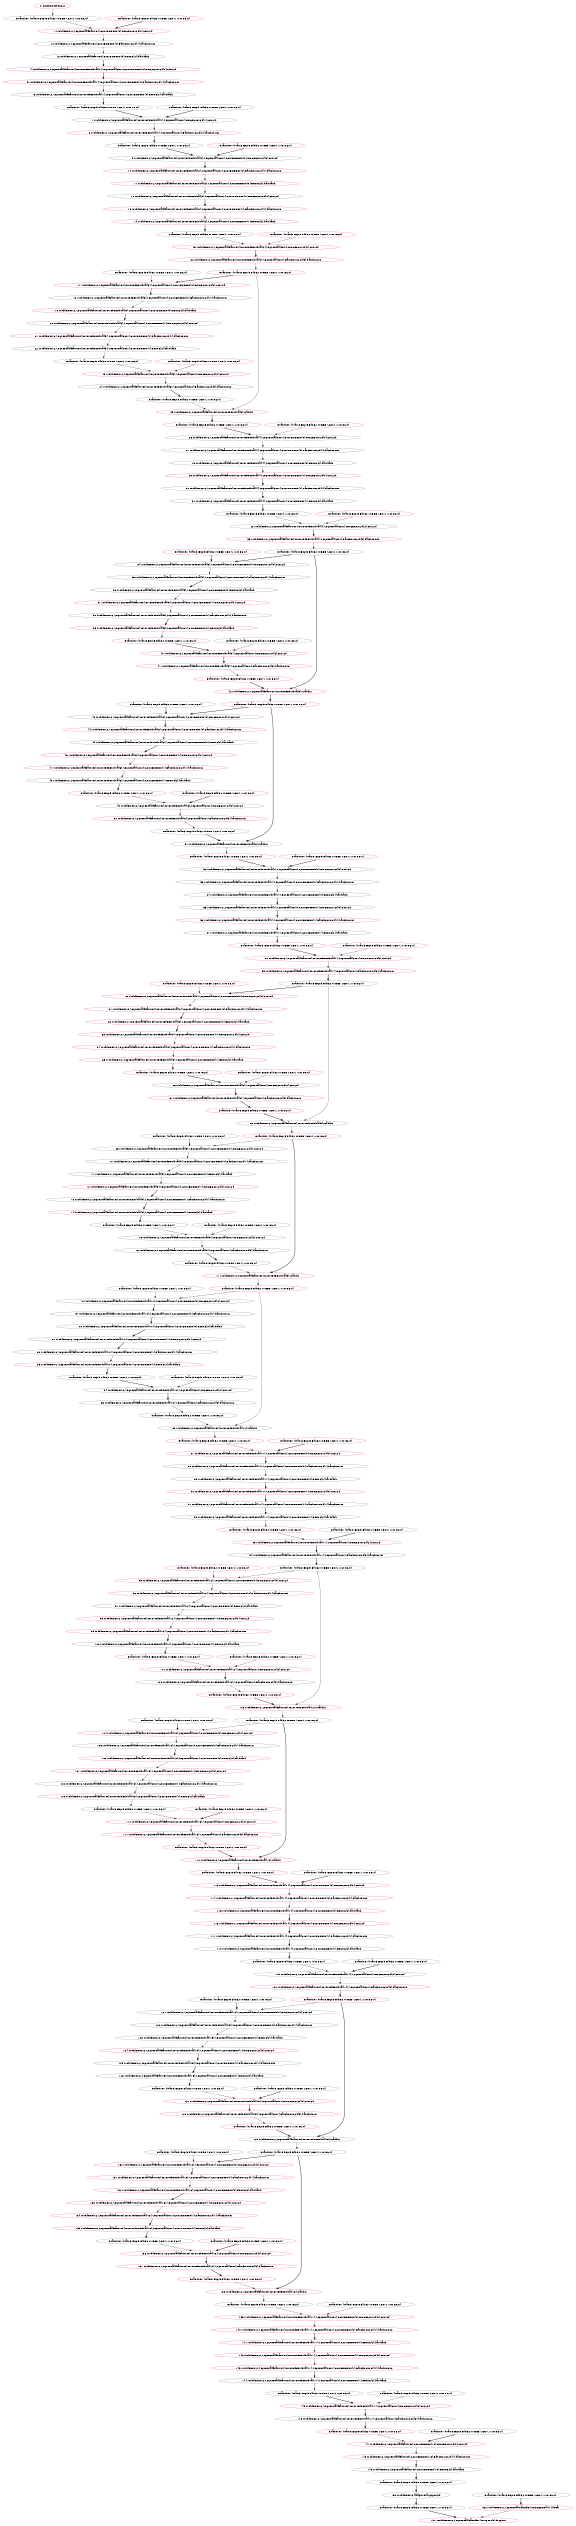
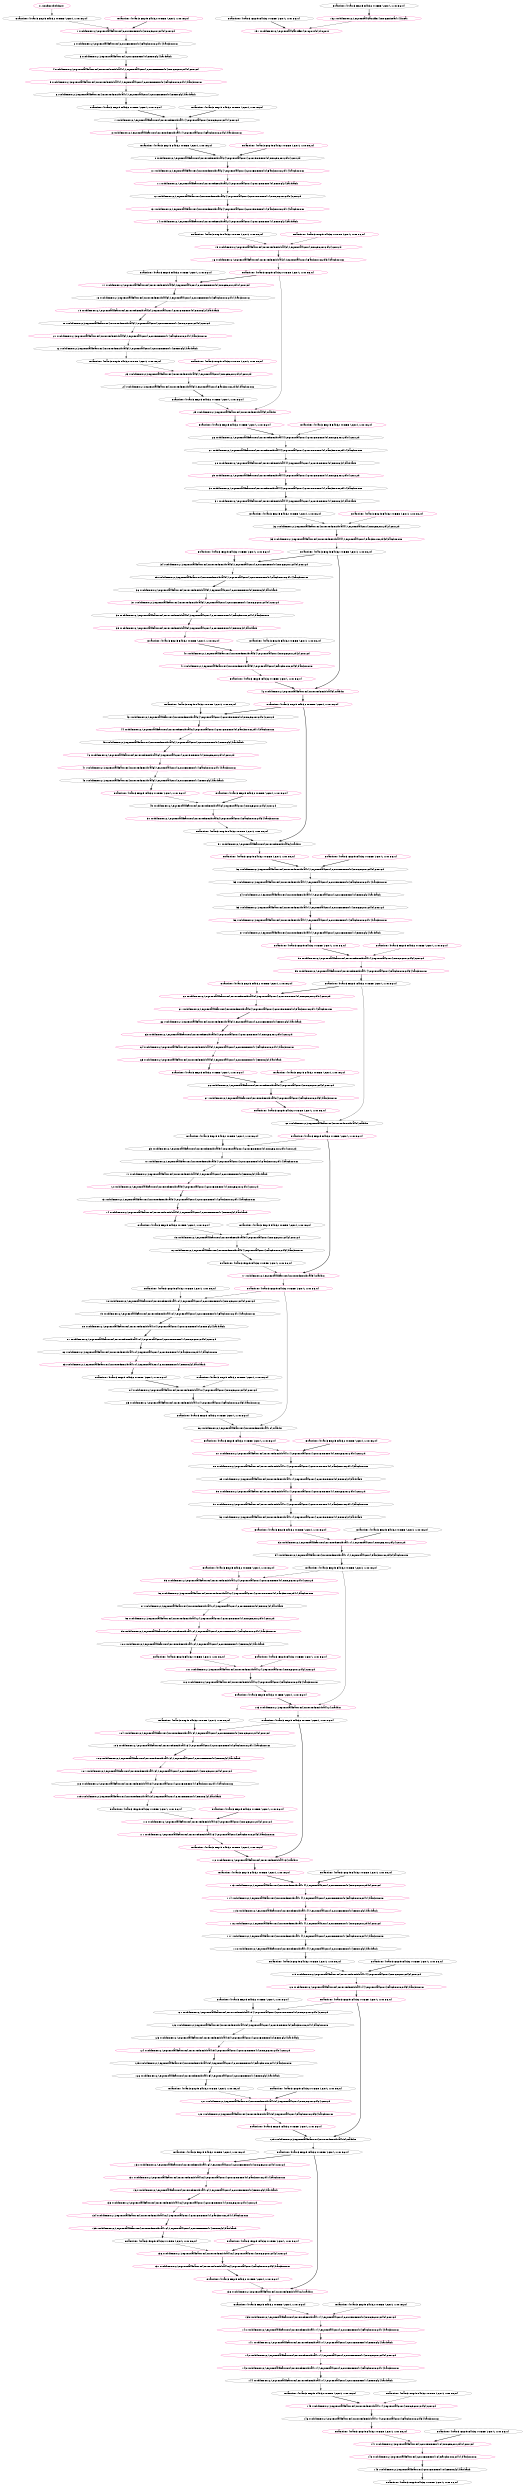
node "150 MobileNetV2/adaptive_avg_pool2d": removed
